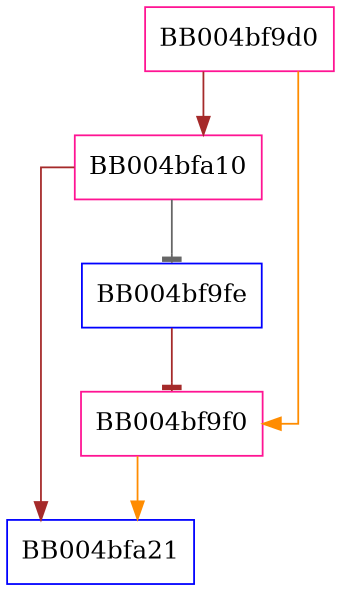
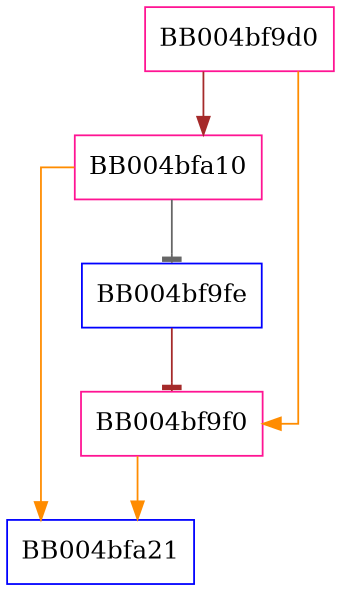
edge "BB004bfa10" -> "BB004bfa21": color brown -> darkorange
